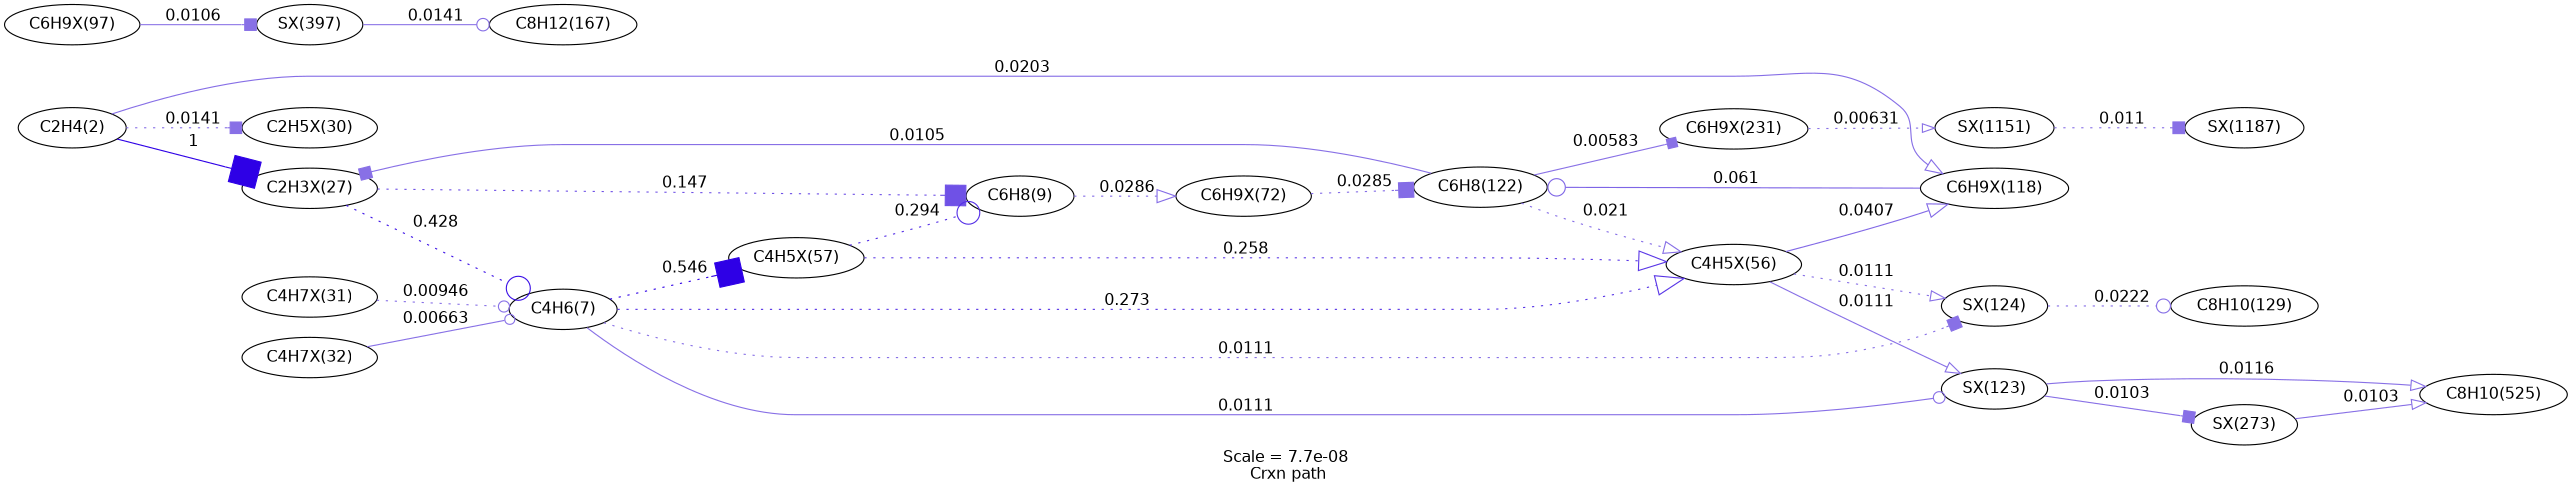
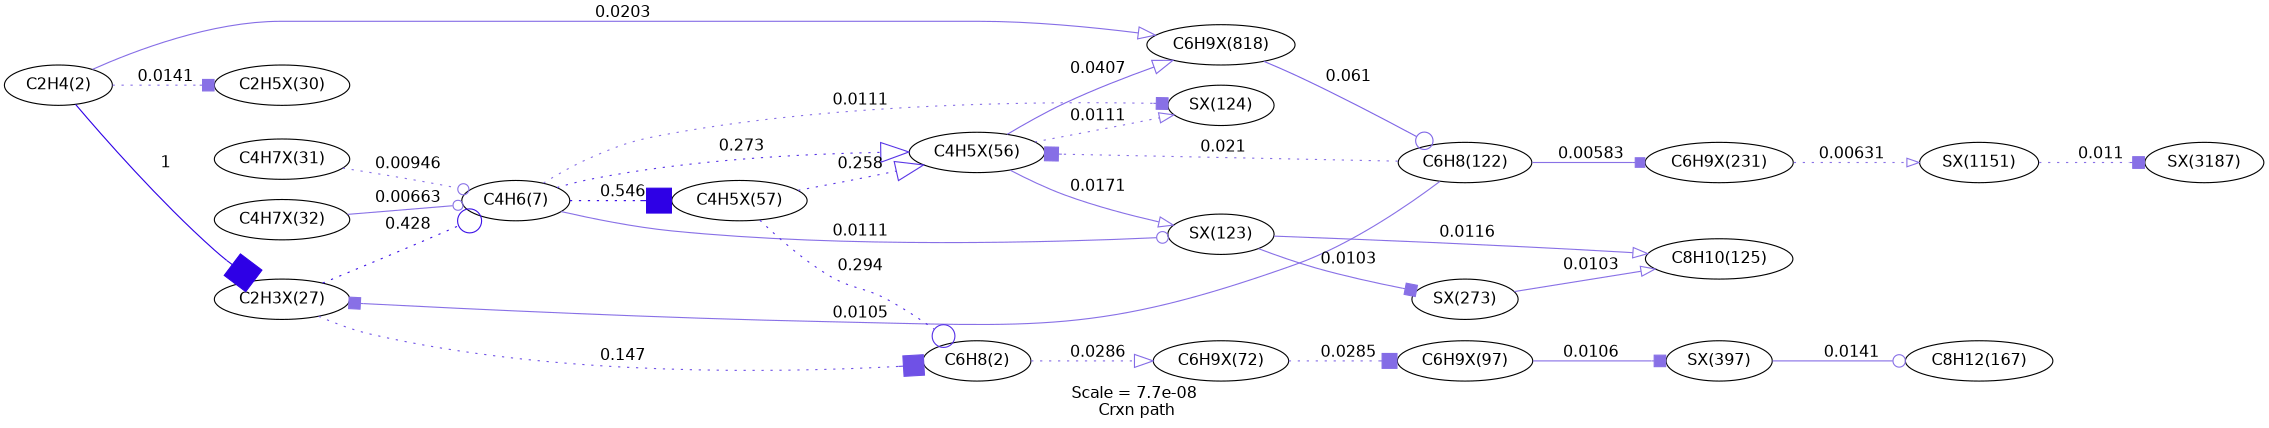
node "SX(1187)": label "SX(1187)" -> "SX(3187)"
node "C6H9X(118)": label "C6H9X(118)" -> "C6H9X(818)"
edge "C6H9X(72)" -> "C6H8(122)": now "C6H9X(72)" -> "C6H9X(97)"
node "C6H8(9)": label "C6H8(9)" -> "C6H8(2)"
edge "C6H8(122)" -> "C4H5X(56)": arrowhead onormal -> box
edge "C4H5X(56)" -> "SX(123)": label " 0.0111" -> " 0.0171"
node "C8H10(129)": removed
node "C8H10(525)": label "C8H10(525)" -> "C8H10(125)"
